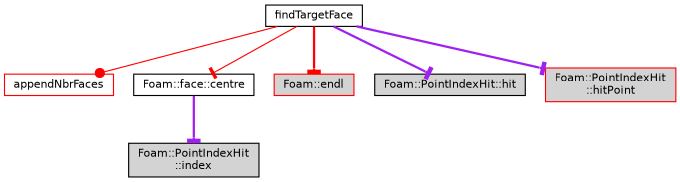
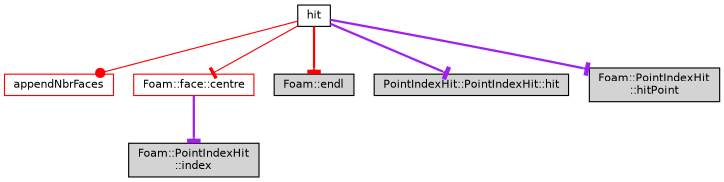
node "findTargetFace": label "findTargetFace" -> "hit"
node "Foam::face::centre": color black -> red
node "Foam::endl": color red -> black
node "Foam::PointIndexHit::hit": label "Foam::PointIndexHit::hit" -> "PointIndexHit::PointIndexHit::hit"
node "Foam::PointIndexHit ::hitPoint": color red -> black
